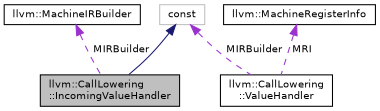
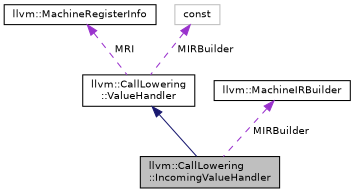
edge "llvm::CallLowering ::IncomingValueHandler" -> "const": now "llvm::CallLowering ::IncomingValueHandler" -> "llvm::CallLowering ::ValueHandler"
